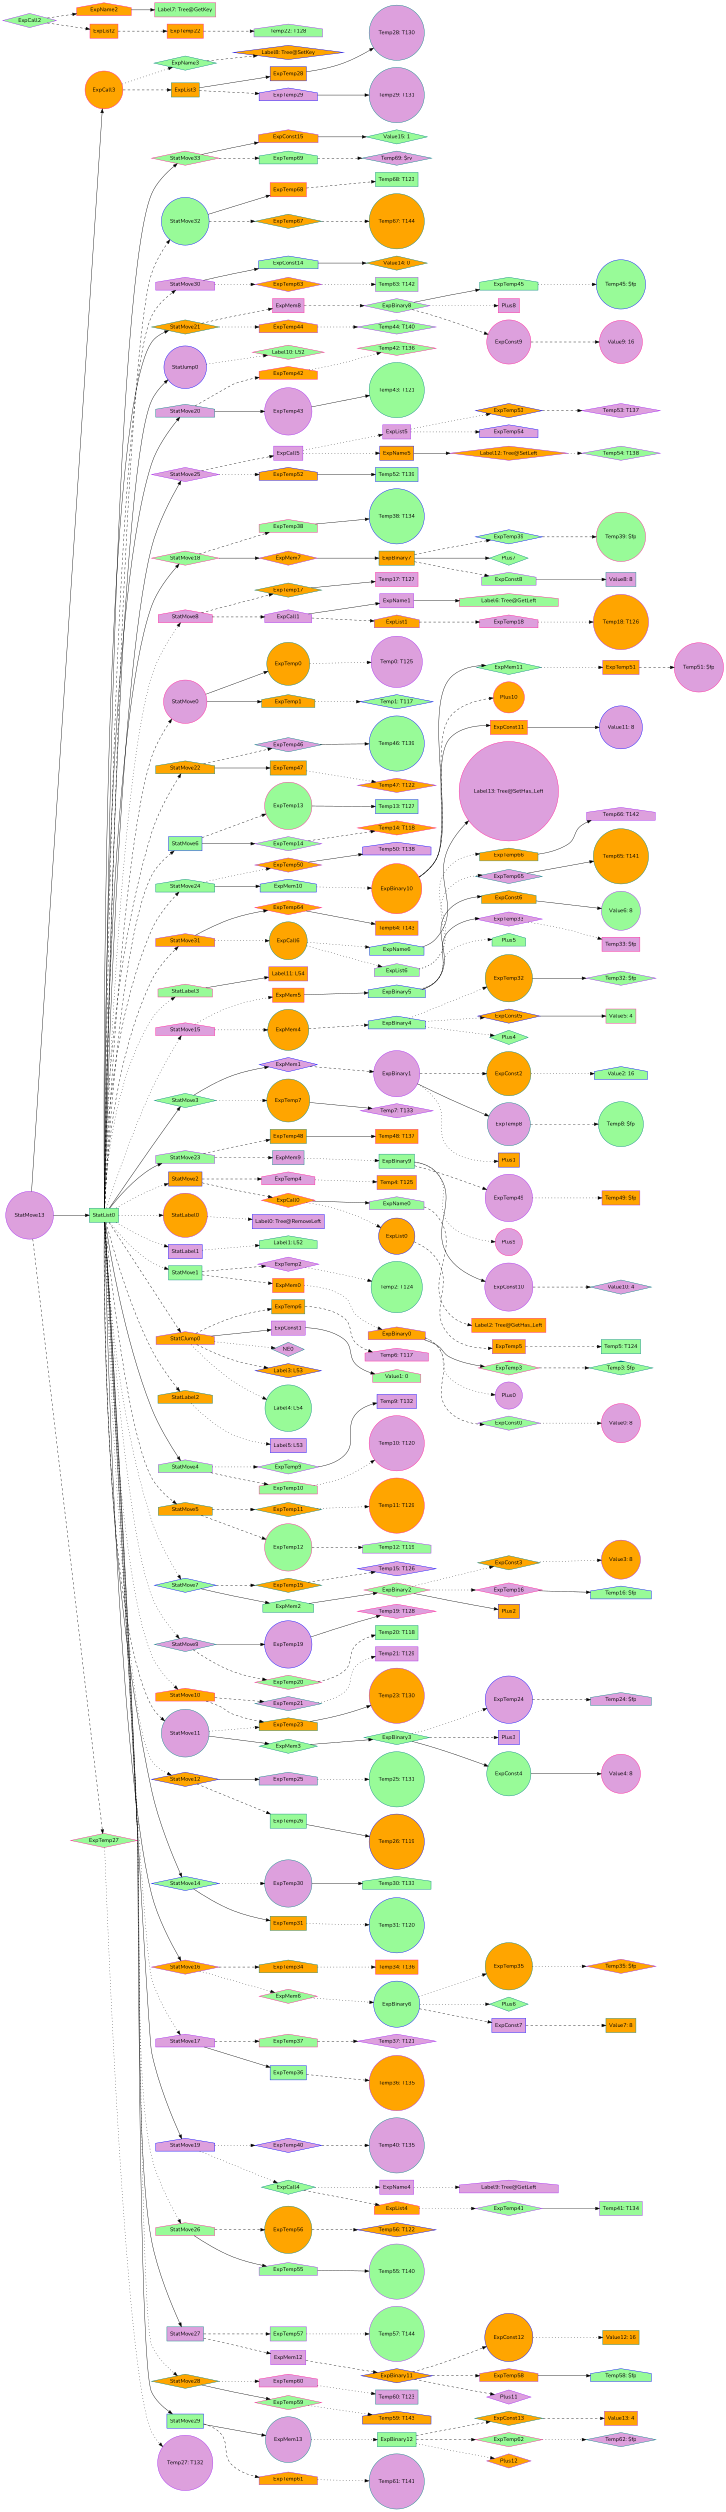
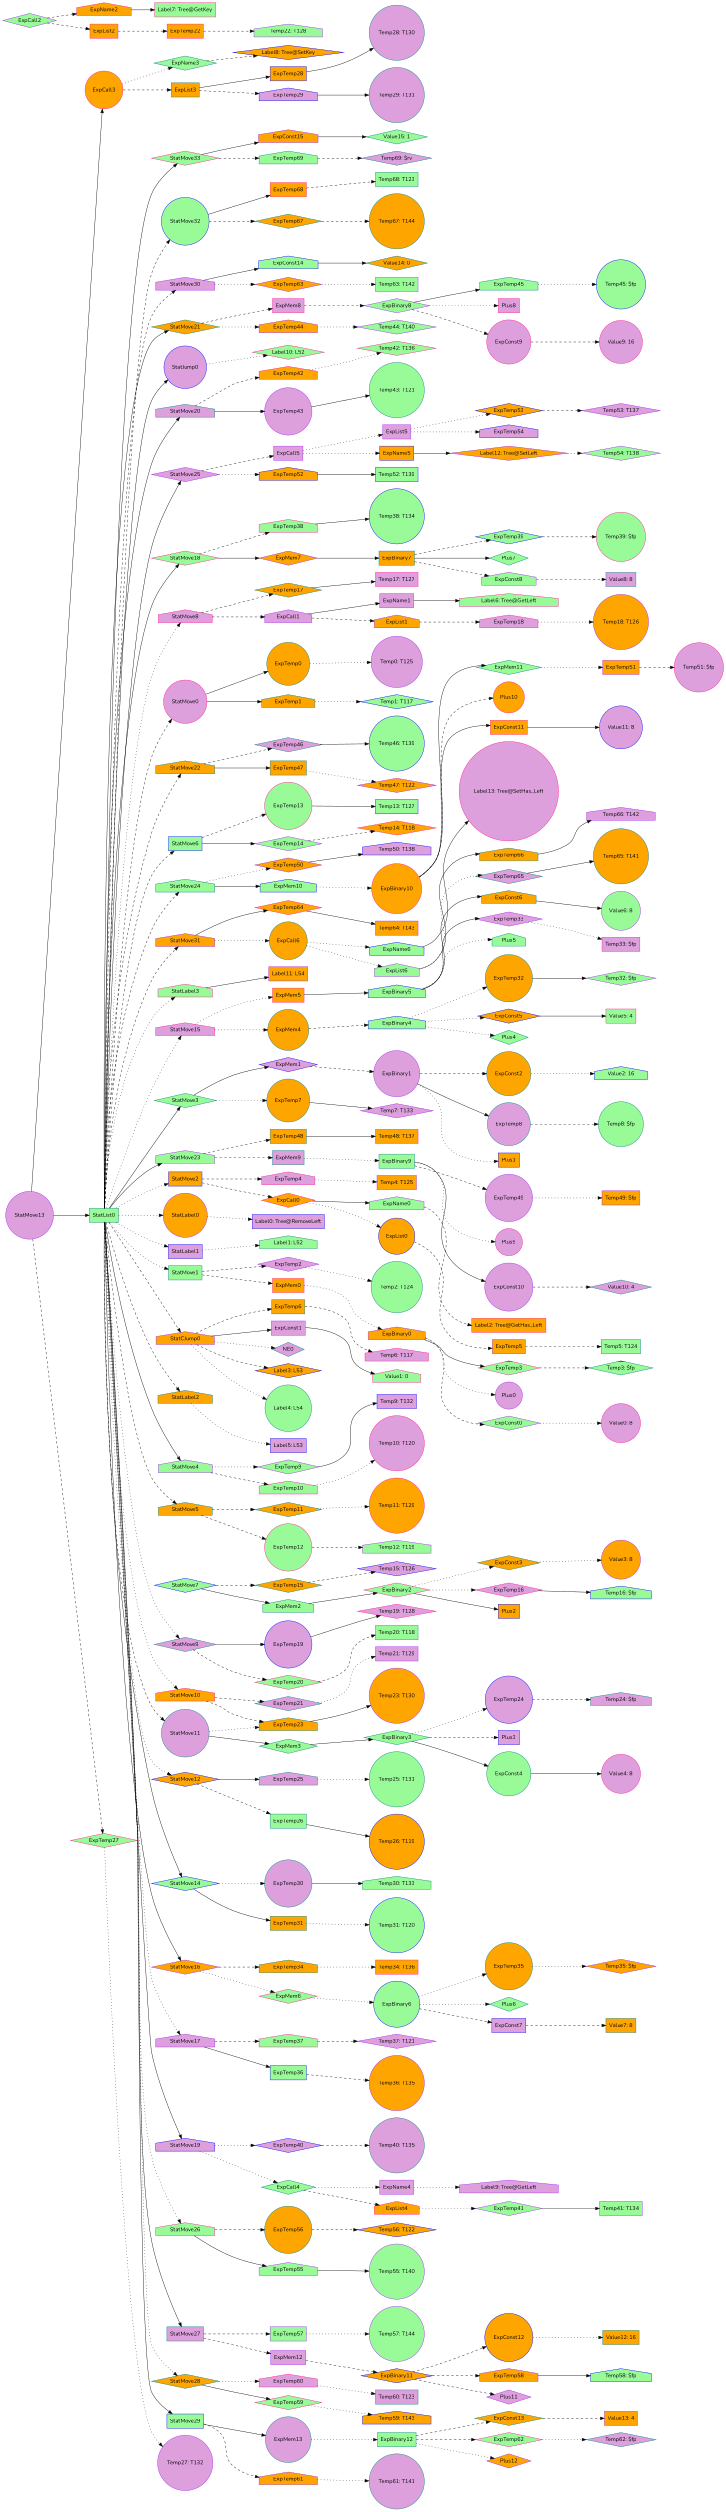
edge "ExpConst8" -> "Value8: 8": style solid -> dashed
edge "ExpList6" -> "ExpTemp66": style dotted -> solid
edge "StatList0" -> "StatMove7": removed
